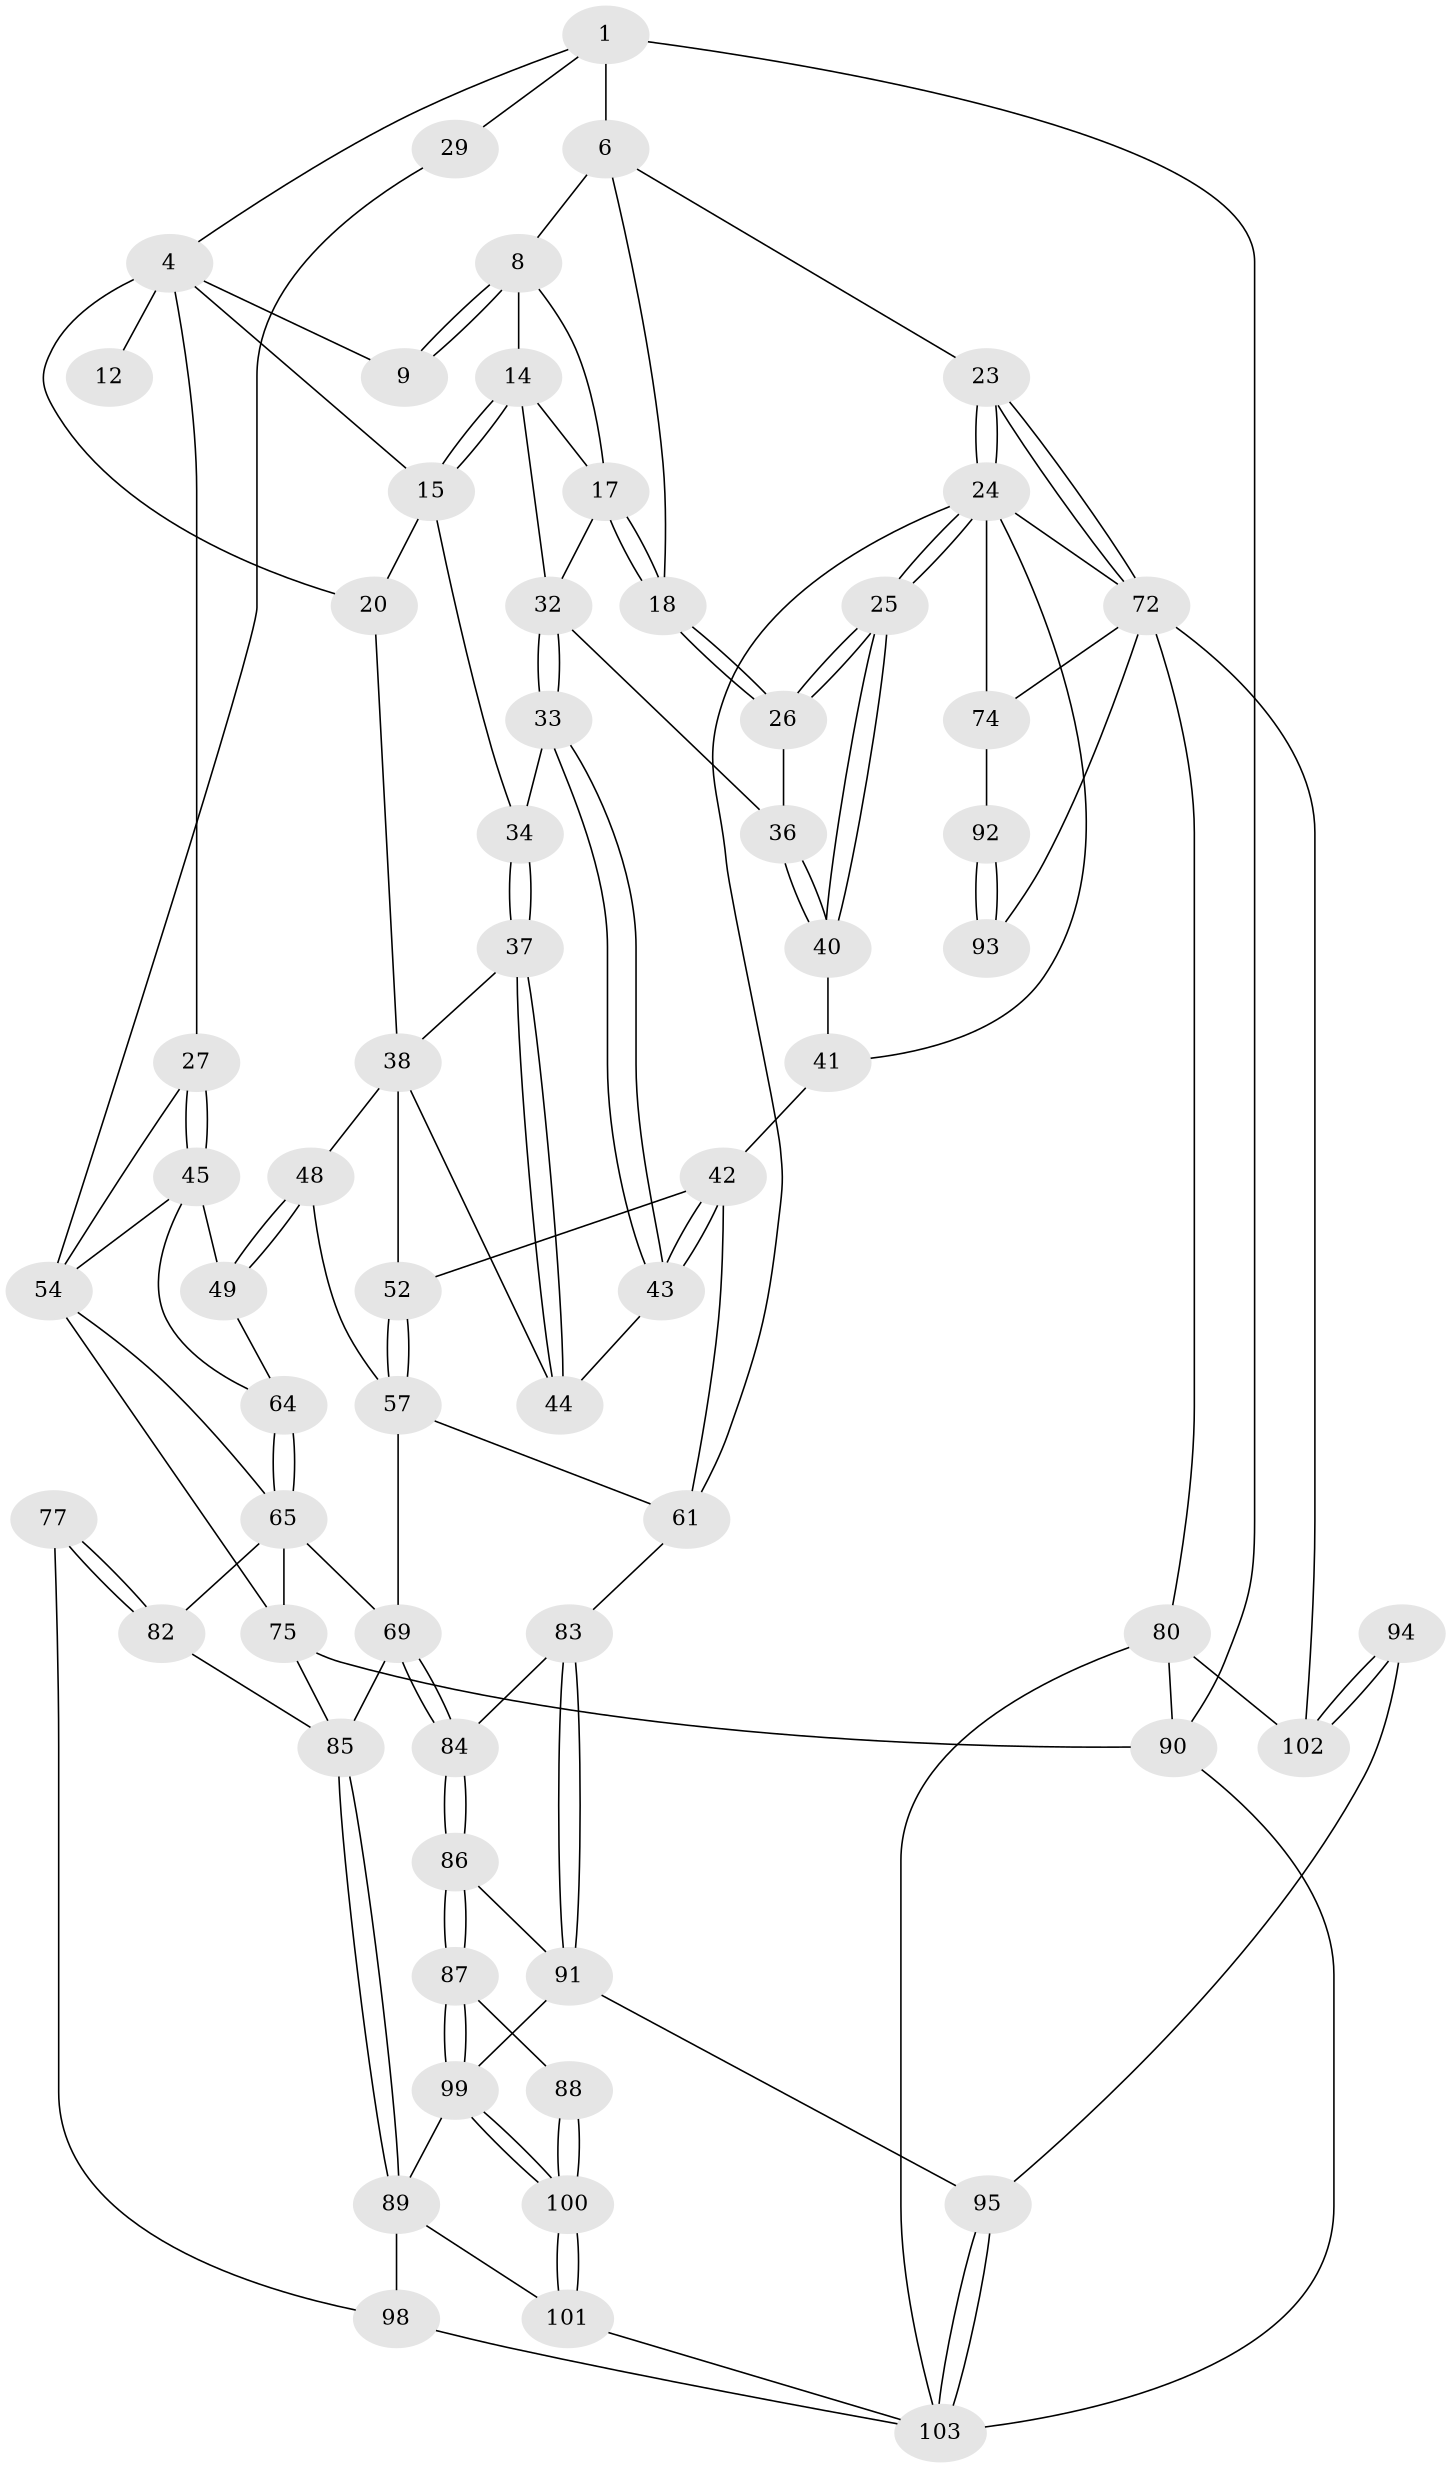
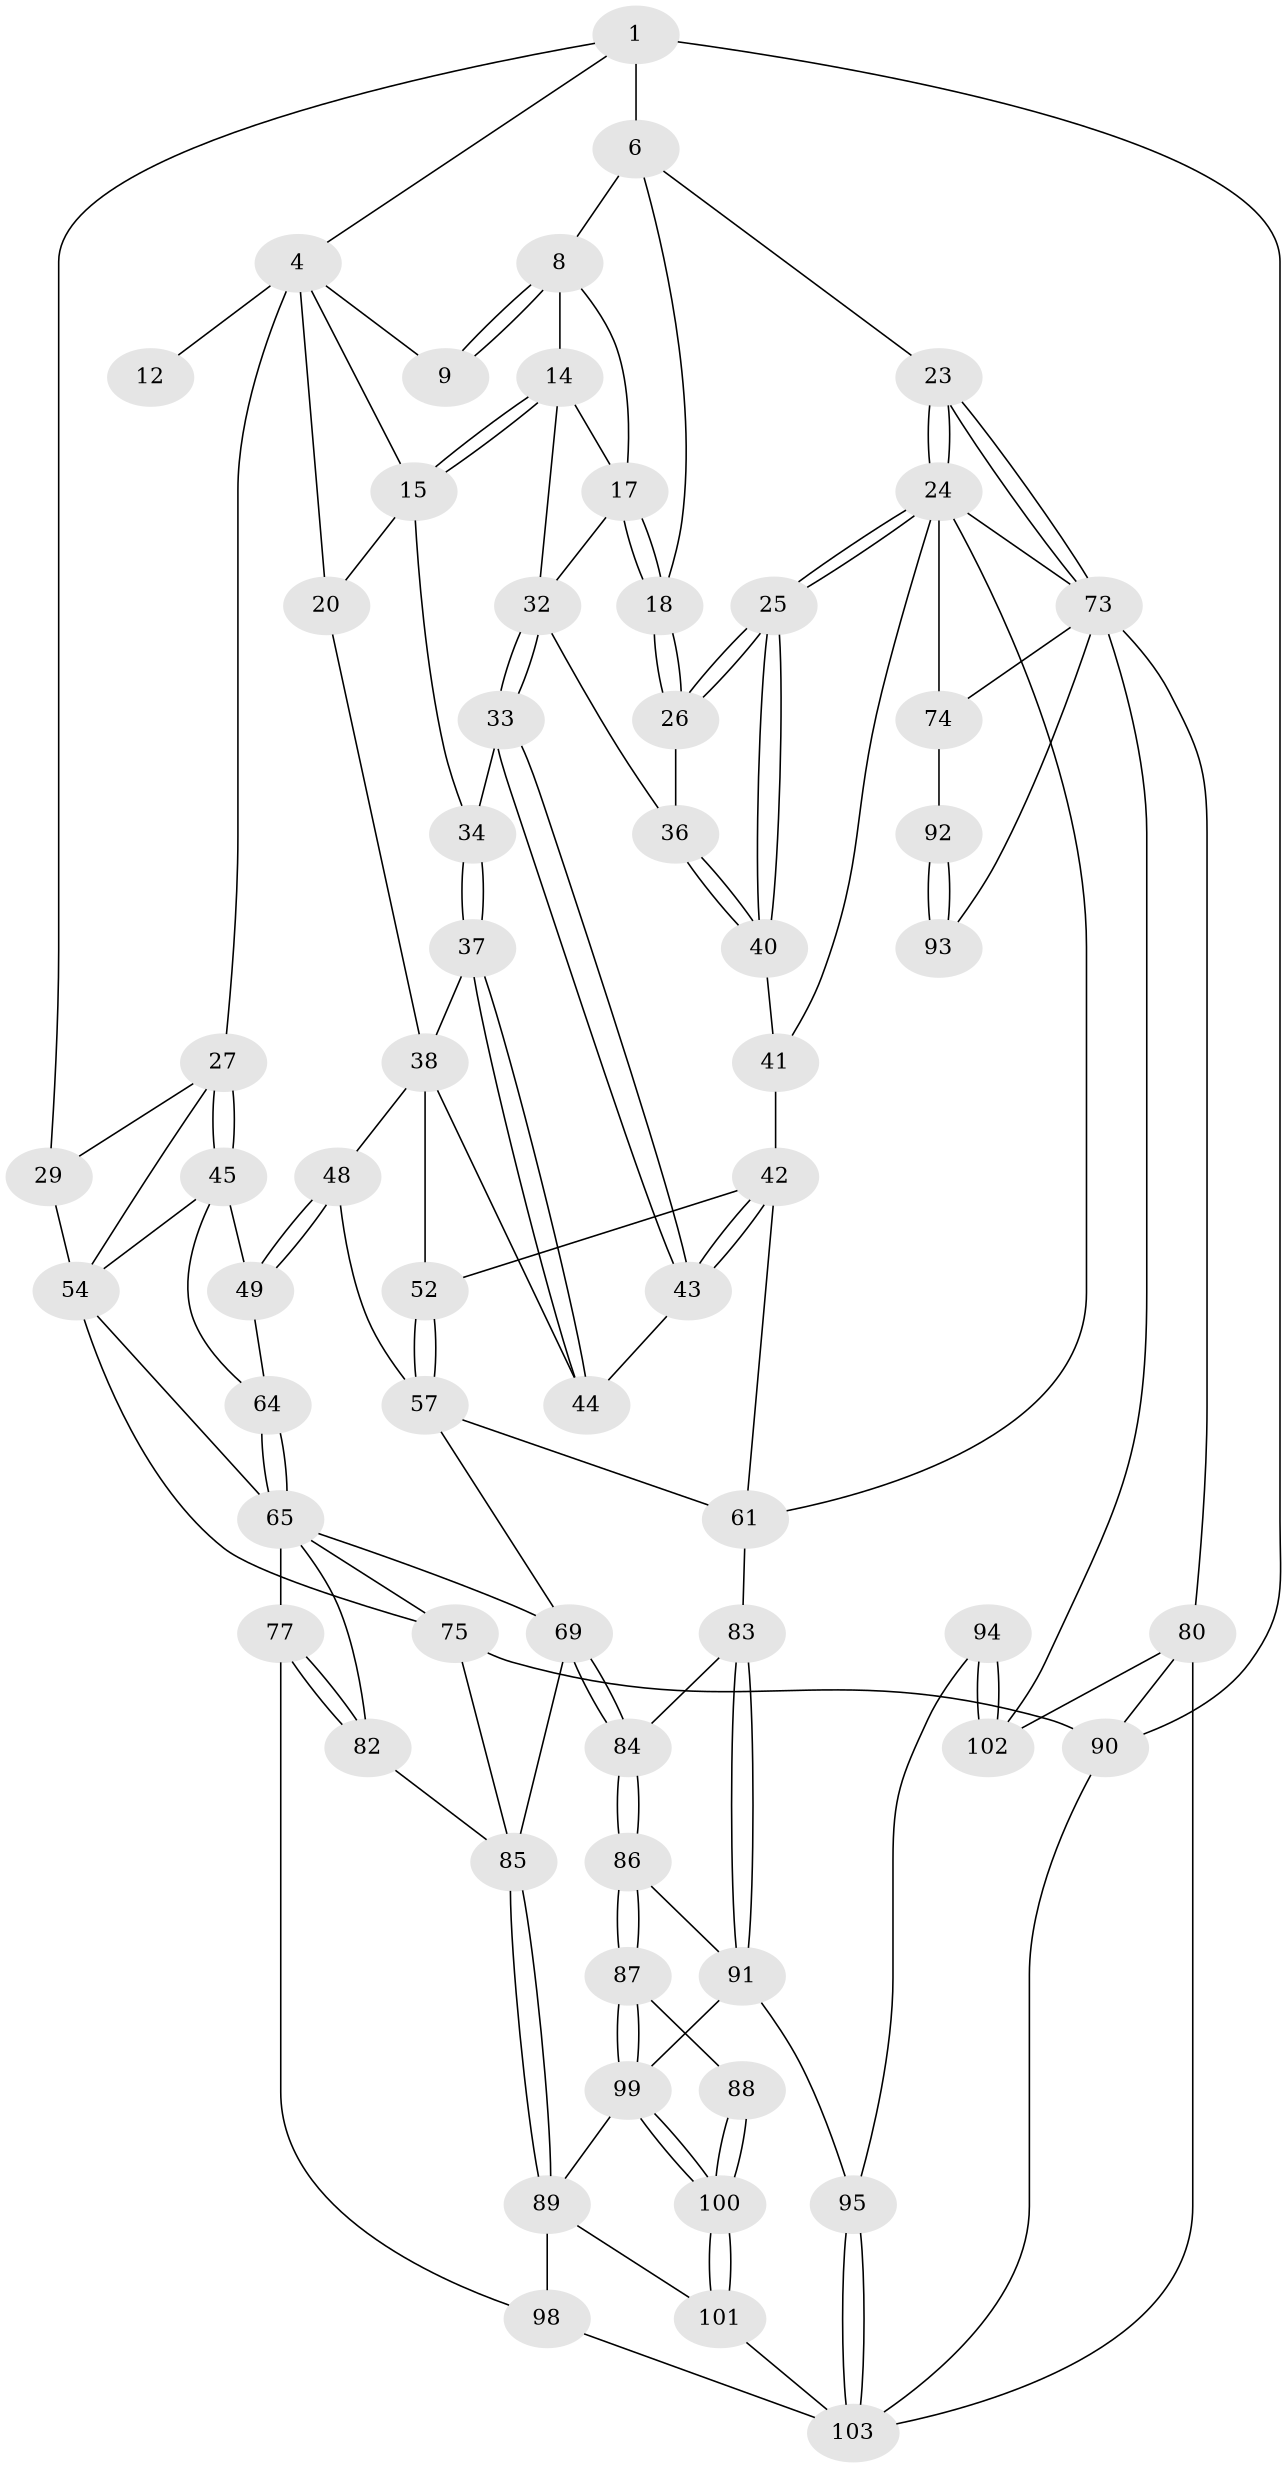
node "72": label "72" -> "73"
edge "27" -- "29": added
edge "65" -- "77": added
